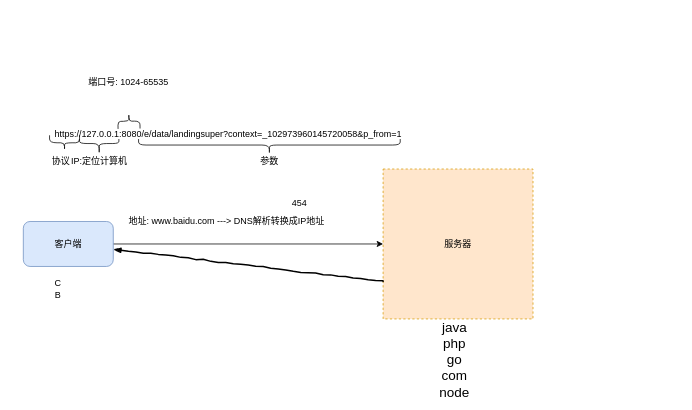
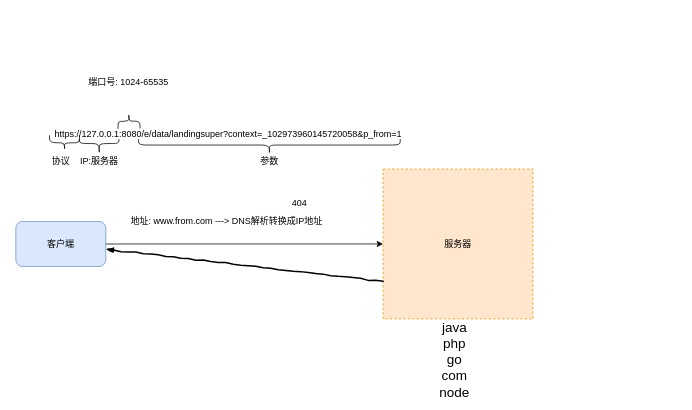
node "IP:定位计算机": label "IP:定位计算机" -> "IP:服务器"
node "454": label "454" -> "404"
node "地址: www.baidu.com ---> DNS解析转换成IP地址": label "地址: www.baidu.com ---> DNS解析转换成IP地址" -> "地址: www.from.com ---> DNS解析转换成IP地址"
node "客户端": moved (68, 244) -> (60, 244)
node "C B": removed
